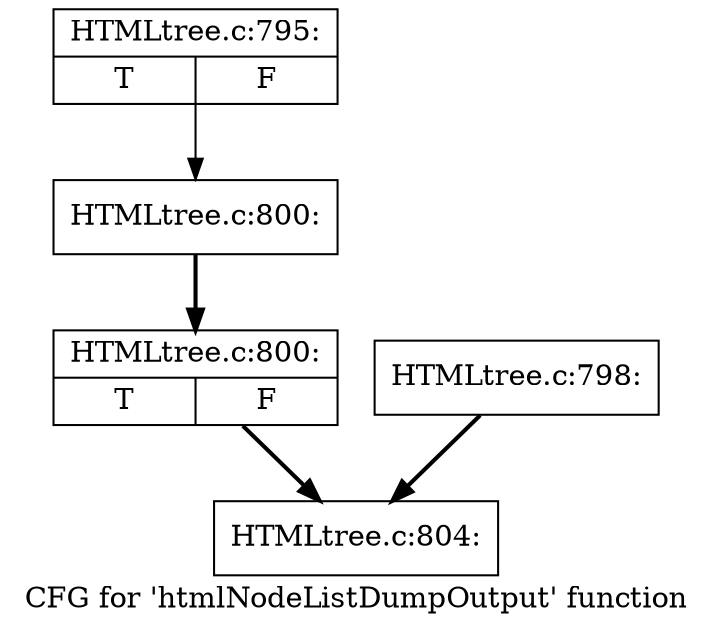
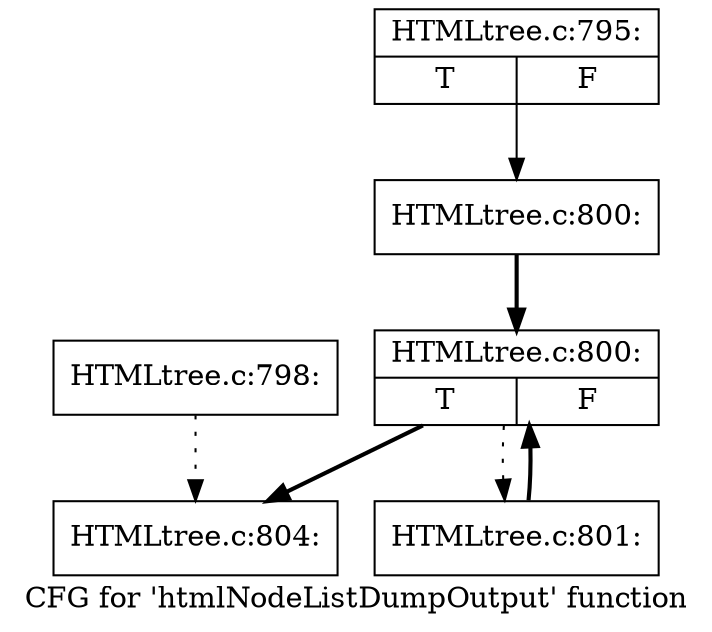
edge "HTMLtree.c:798:" -> "HTMLtree.c:804:": style bold -> dotted
node "HTMLtree.c:801:": added
